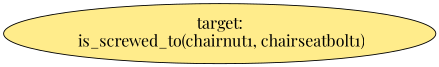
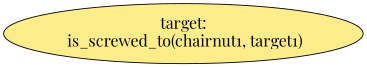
node "target: is_screwed_to(chairnut1, chairseatbolt1)": label "target: is_screwed_to(chairnut1, chairseatbolt1)" -> "target: is_screwed_to(chairnut1, target1)"
